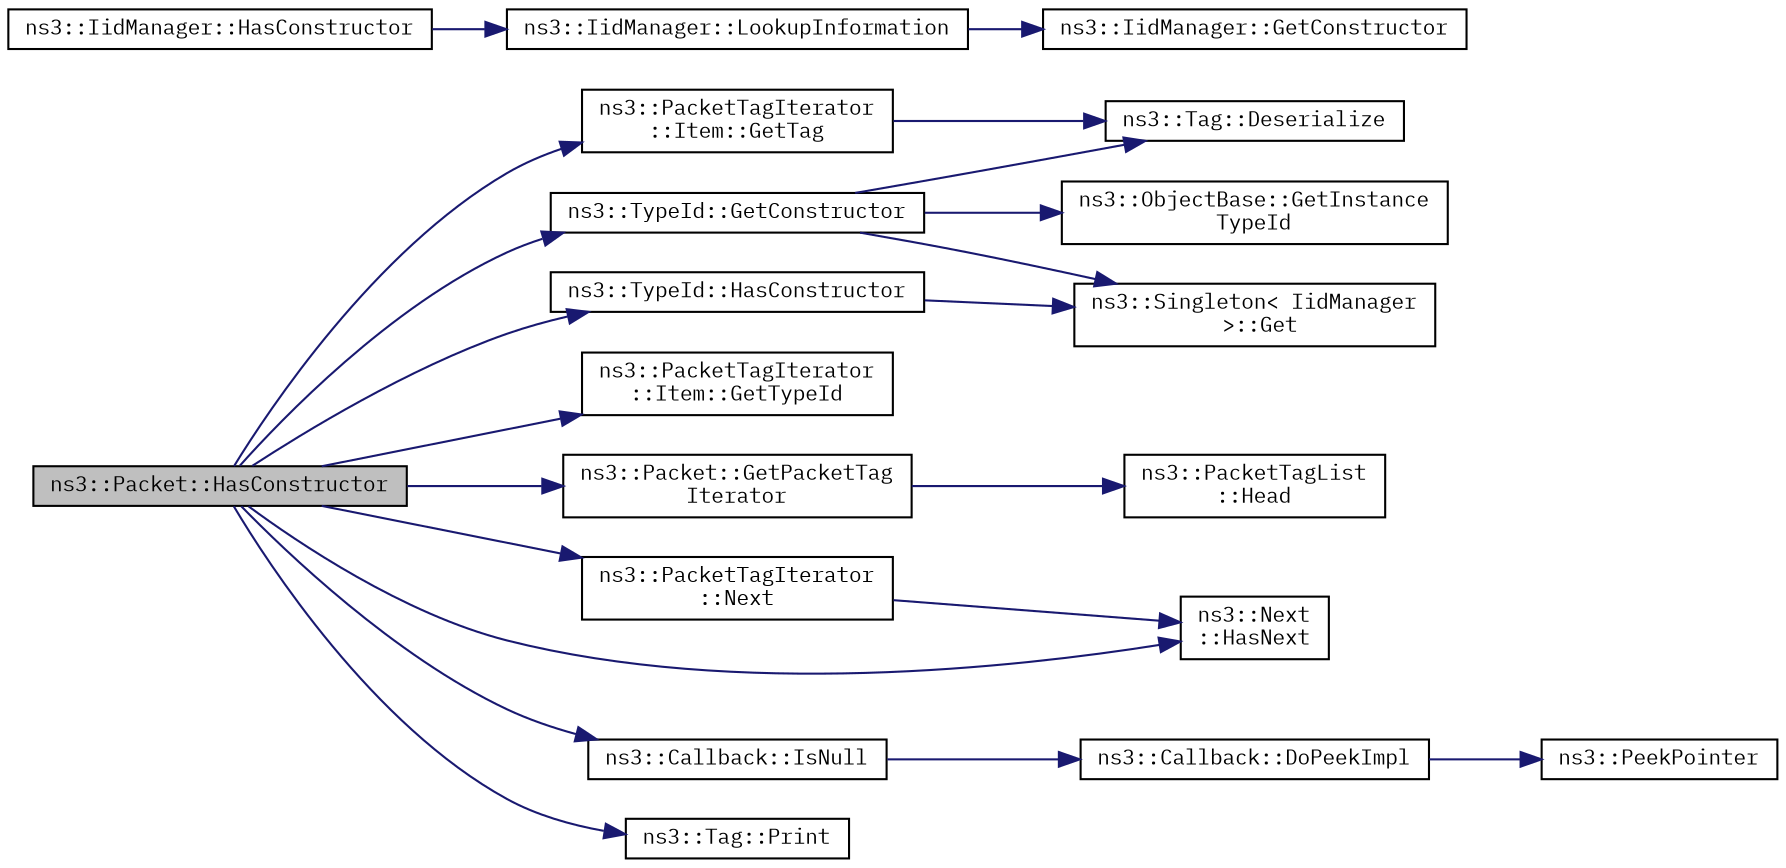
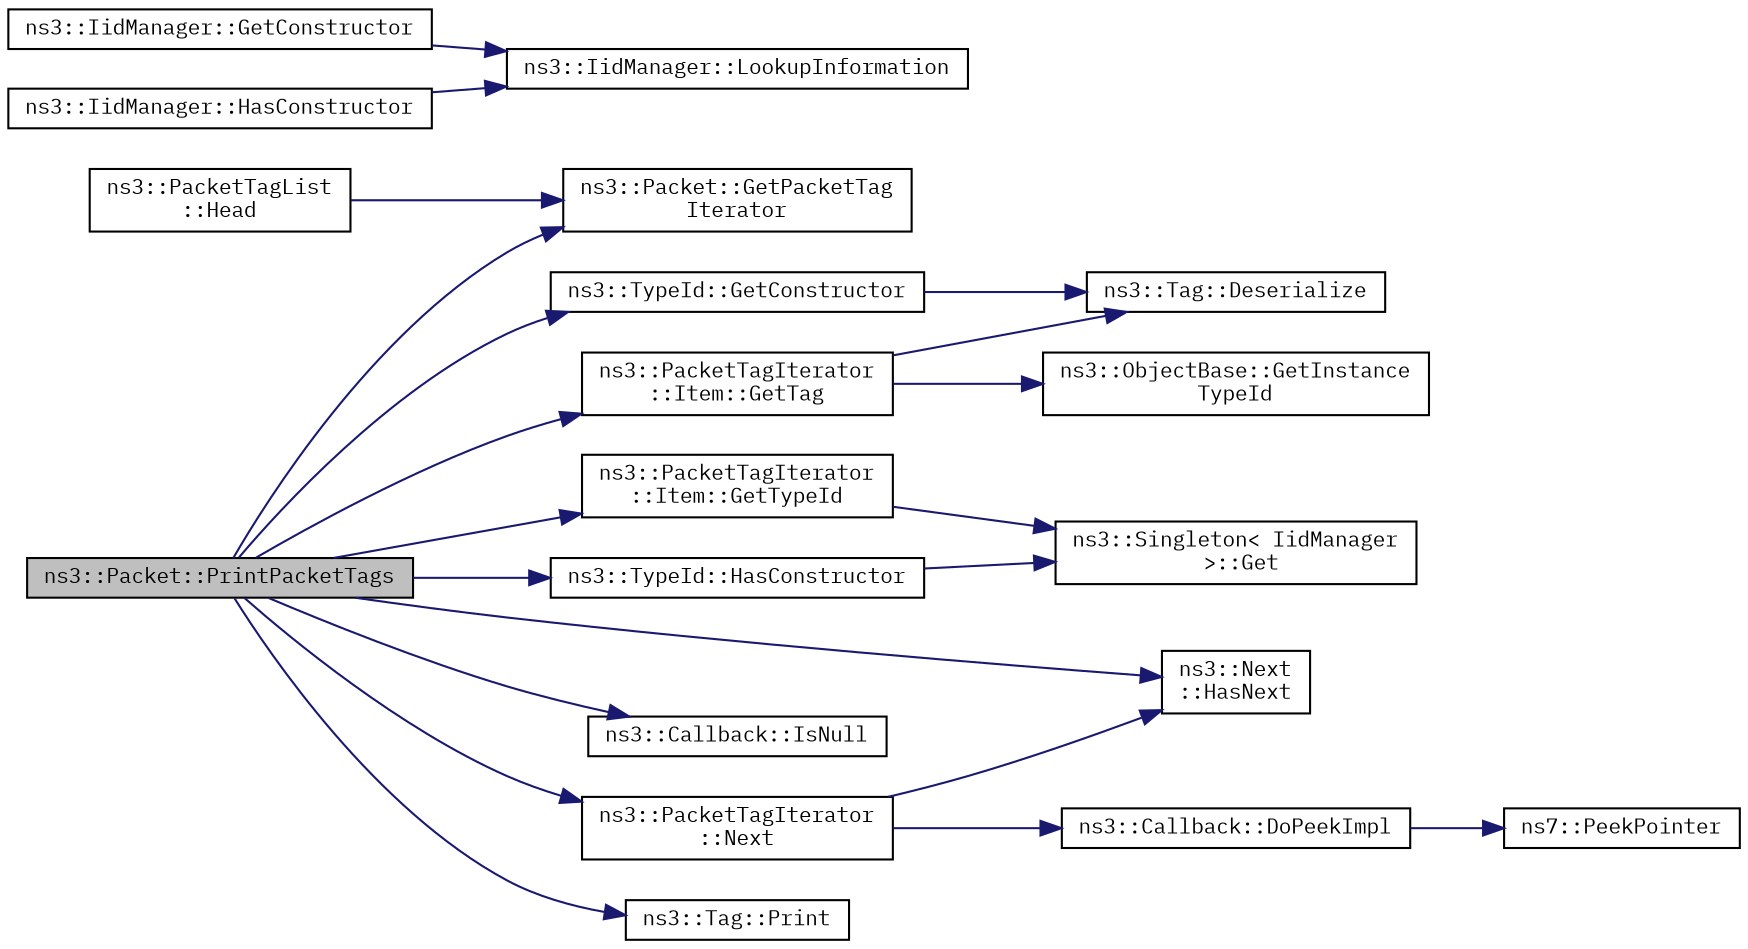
edge "ns3::IidManager::LookupInformation" -> "ns3::IidManager::GetConstructor": reversed
edge "ns3::TypeId::GetConstructor" -> "ns3::ObjectBase::GetInstance TypeId": now "ns3::PacketTagIterator ::Item::GetTag" -> "ns3::ObjectBase::GetInstance TypeId"
edge "ns3::TypeId::GetConstructor" -> "ns3::Singleton< IidManager >::Get": now "ns3::PacketTagIterator ::Item::GetTypeId" -> "ns3::Singleton< IidManager >::Get"
node "ns3::Packet::HasConstructor": label "ns3::Packet::HasConstructor" -> "ns3::Packet::PrintPacketTags"
edge "ns3::Packet::GetPacketTag Iterator" -> "ns3::PacketTagList ::Head": reversed
edge "ns3::Callback::IsNull" -> "ns3::Callback::DoPeekImpl": now "ns3::PacketTagIterator ::Next" -> "ns3::Callback::DoPeekImpl"
node "ns3::PeekPointer": label "ns3::PeekPointer" -> "ns7::PeekPointer"
